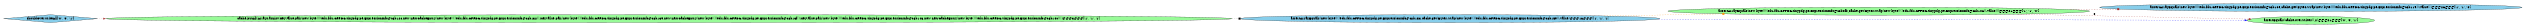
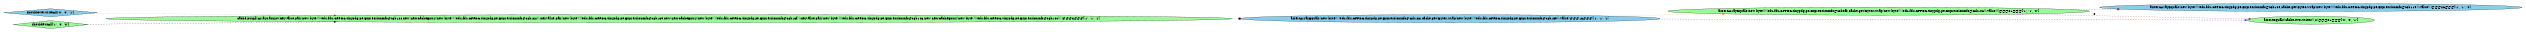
node "shouldPutAll['1', '0', '0']": added
